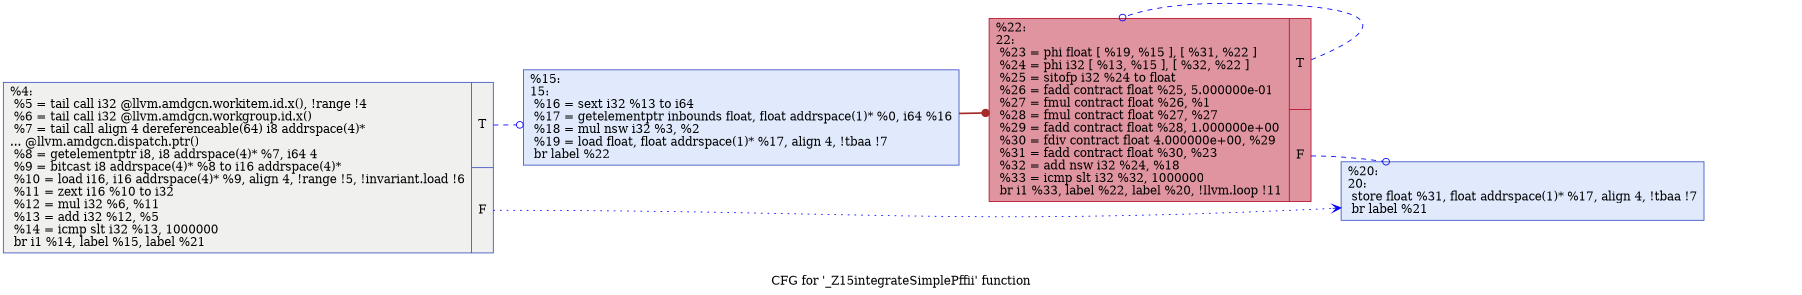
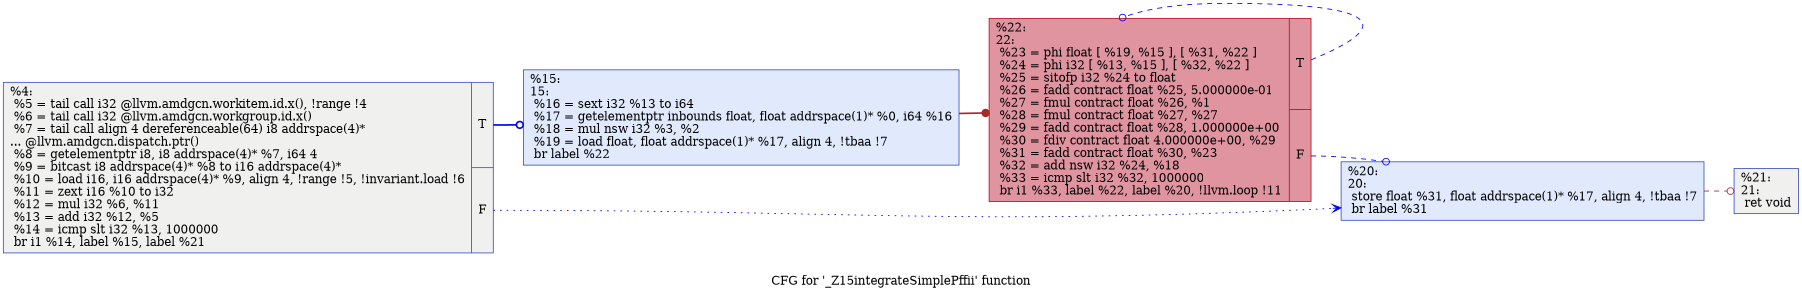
edge "%4:" -> "%15:": style dashed -> bold
node "%21:": added
node "%20:": text "br label %21" -> "br label %31"
